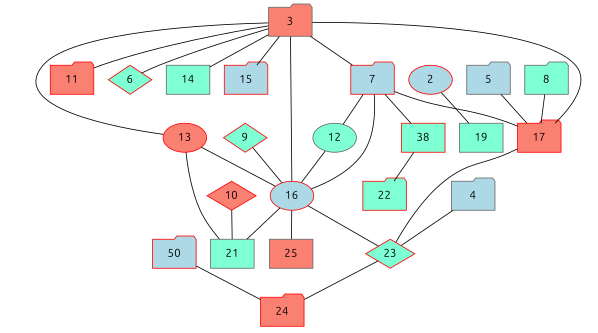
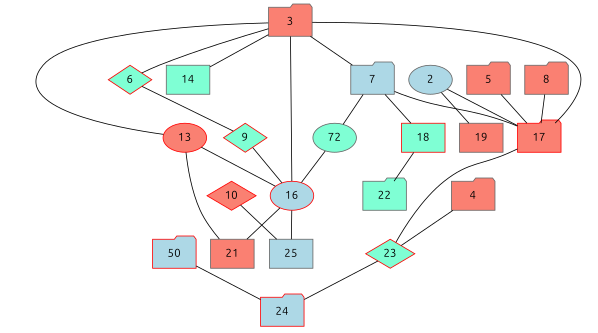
node "11": removed
node "15": removed
node "7": color red -> gray40
node "2": color red -> gray40
node "5": fillcolor lightblue -> salmon
node "8": fillcolor aquamarine -> salmon
edge "2" -- "17": added
edge "6" -- "9": added
node "12": label "12" -> "72"
node "38": label "38" -> "18"
node "19": fillcolor aquamarine -> salmon
edge "7" -- "16": removed
node "22": color red -> gray40
node "4": fillcolor lightblue -> salmon
edge "10" -- "21": now "10" -- "25"
edge "16" -- "23": removed
node "21": fillcolor aquamarine -> salmon
node "25": fillcolor salmon -> lightblue
node "24": fillcolor salmon -> lightblue
